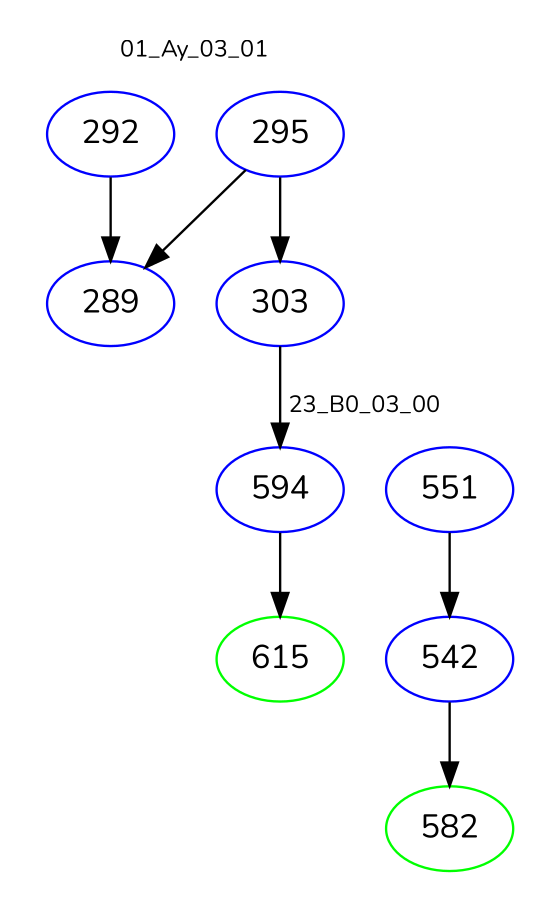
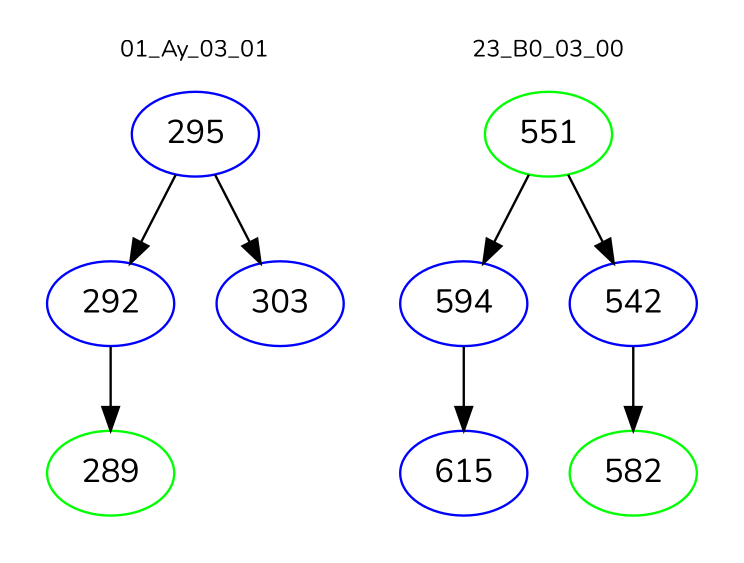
edge "295" -> "289": now "295" -> "292"
node "289": color blue -> green
edge "303" -> "594": now "551" -> "594"
node "551": color blue -> green
node "615": color green -> blue
